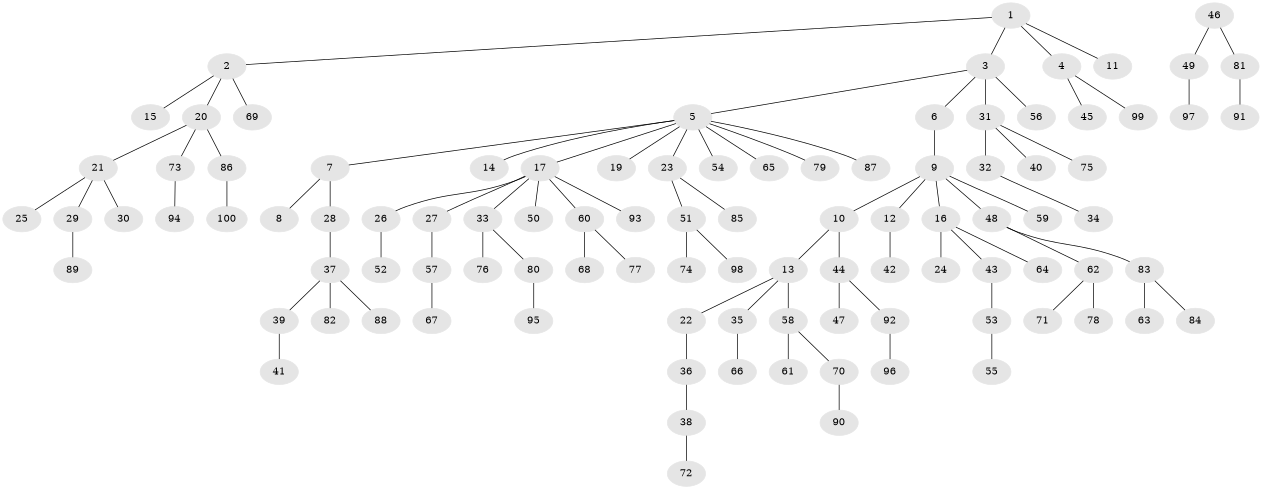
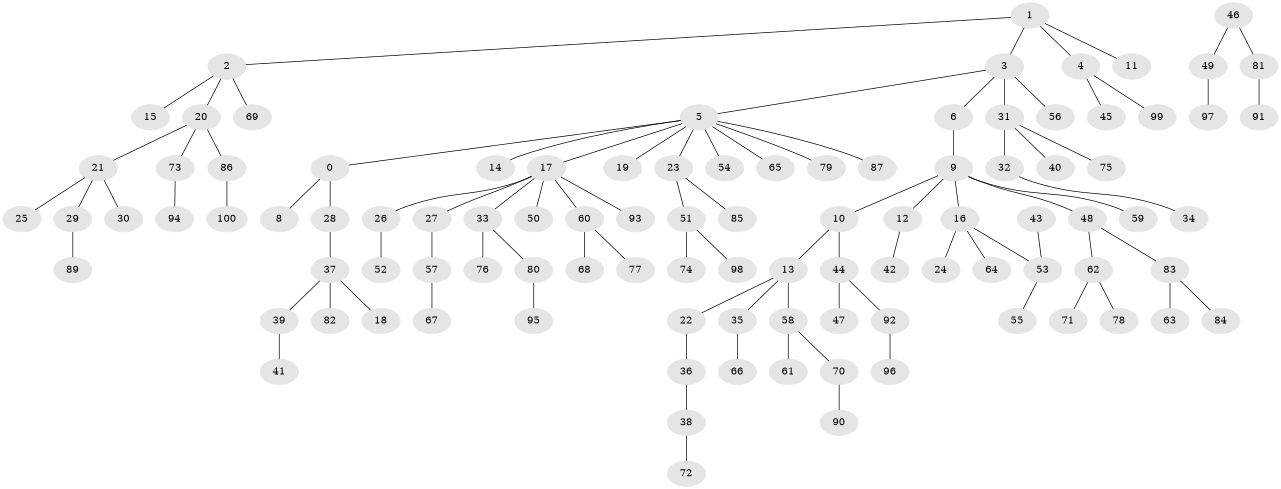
node "7": label "7" -> "0"
edge "16" -- "43": now "16" -- "53"
node "88": label "88" -> "18"
